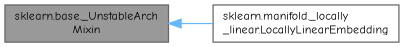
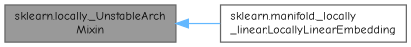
node "sklearn.base._UnstableArch Mixin": label "sklearn.base._UnstableArch Mixin" -> "sklearn.locally._UnstableArch Mixin"
